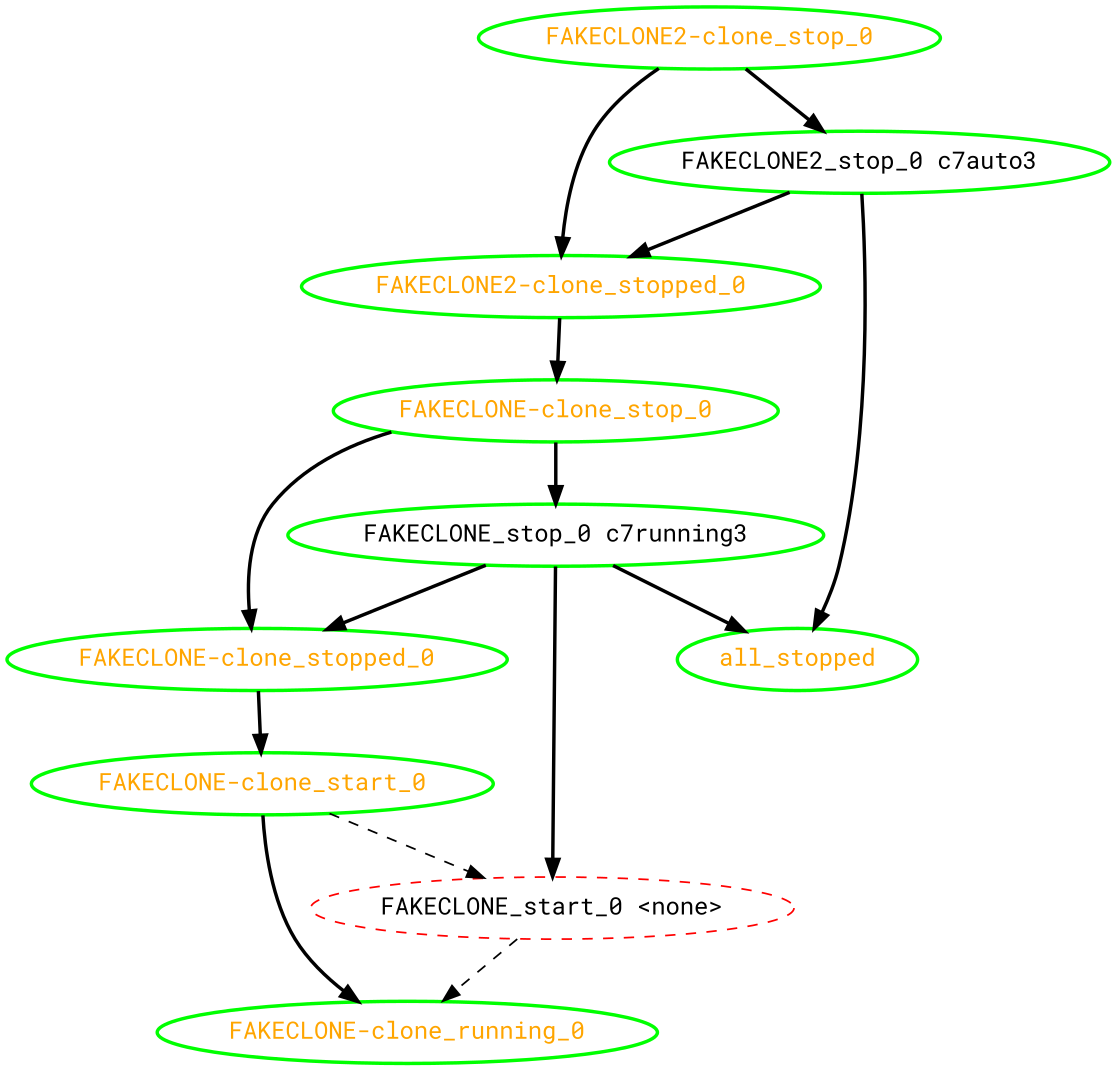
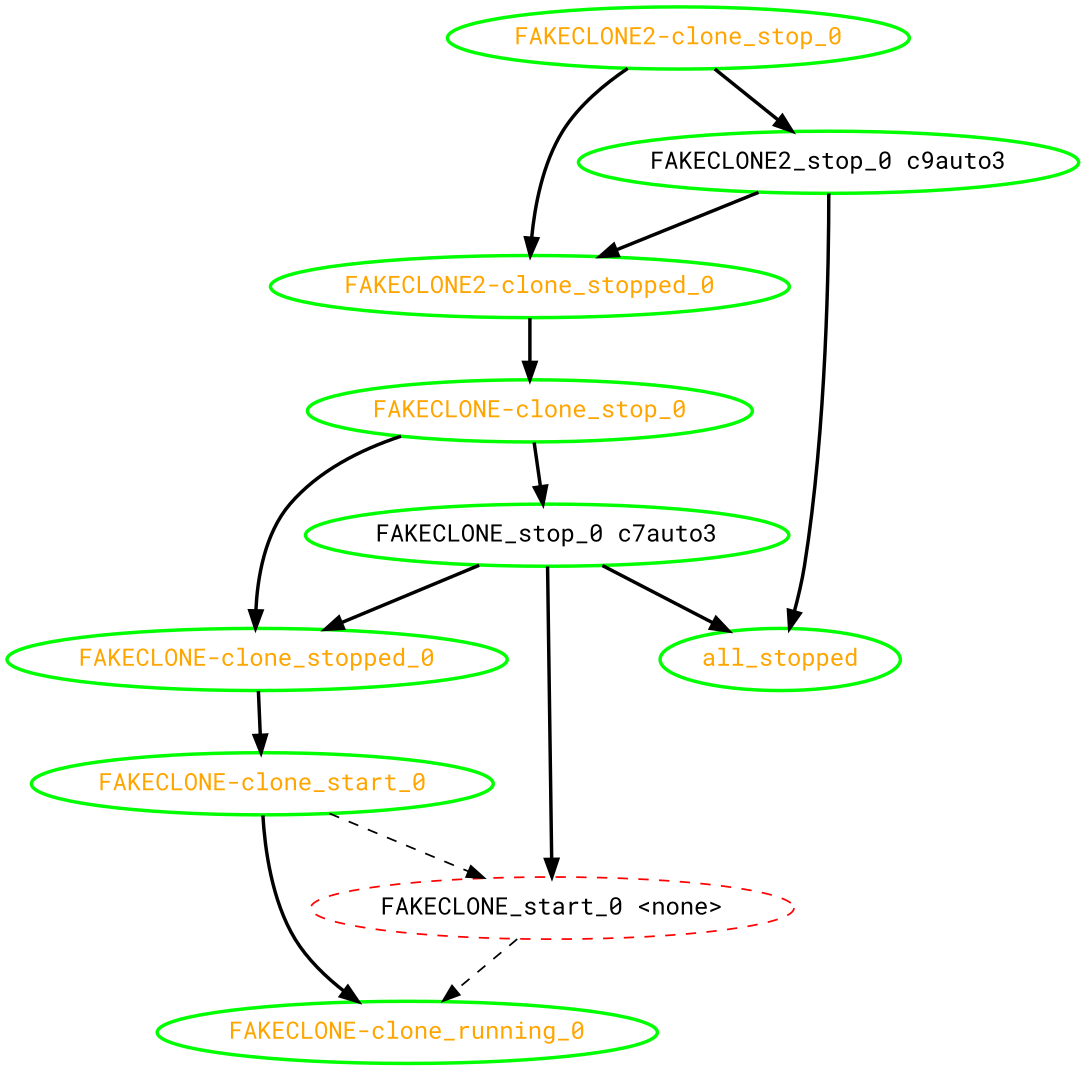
node "FAKECLONE2_stop_0 c7auto3": label "FAKECLONE2_stop_0 c7auto3" -> "FAKECLONE2_stop_0 c9auto3"
node "FAKECLONE_stop_0 c7running3": label "FAKECLONE_stop_0 c7running3" -> "FAKECLONE_stop_0 c7auto3"
